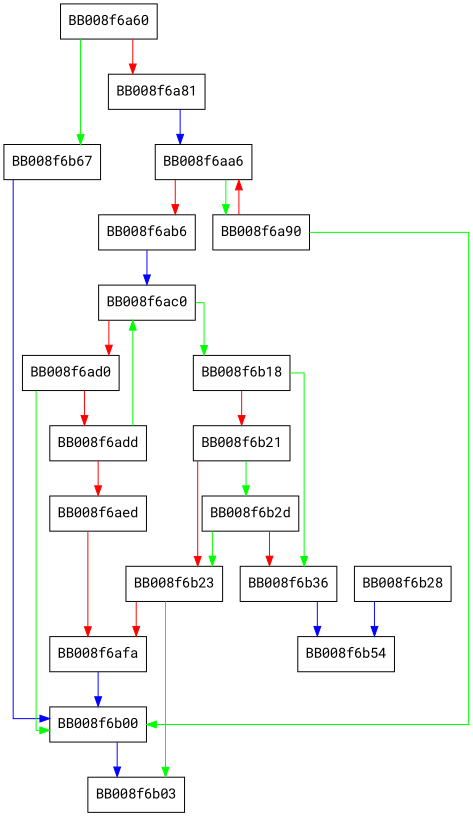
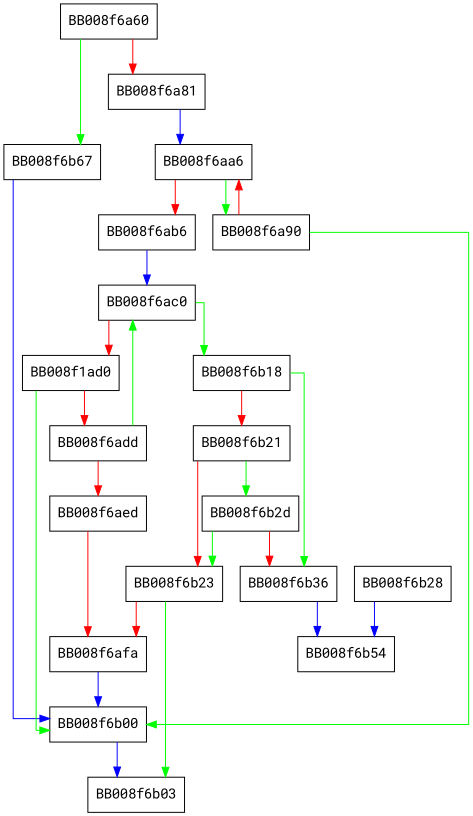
node "BB008f6ad0": label "BB008f6ad0" -> "BB008f1ad0"
